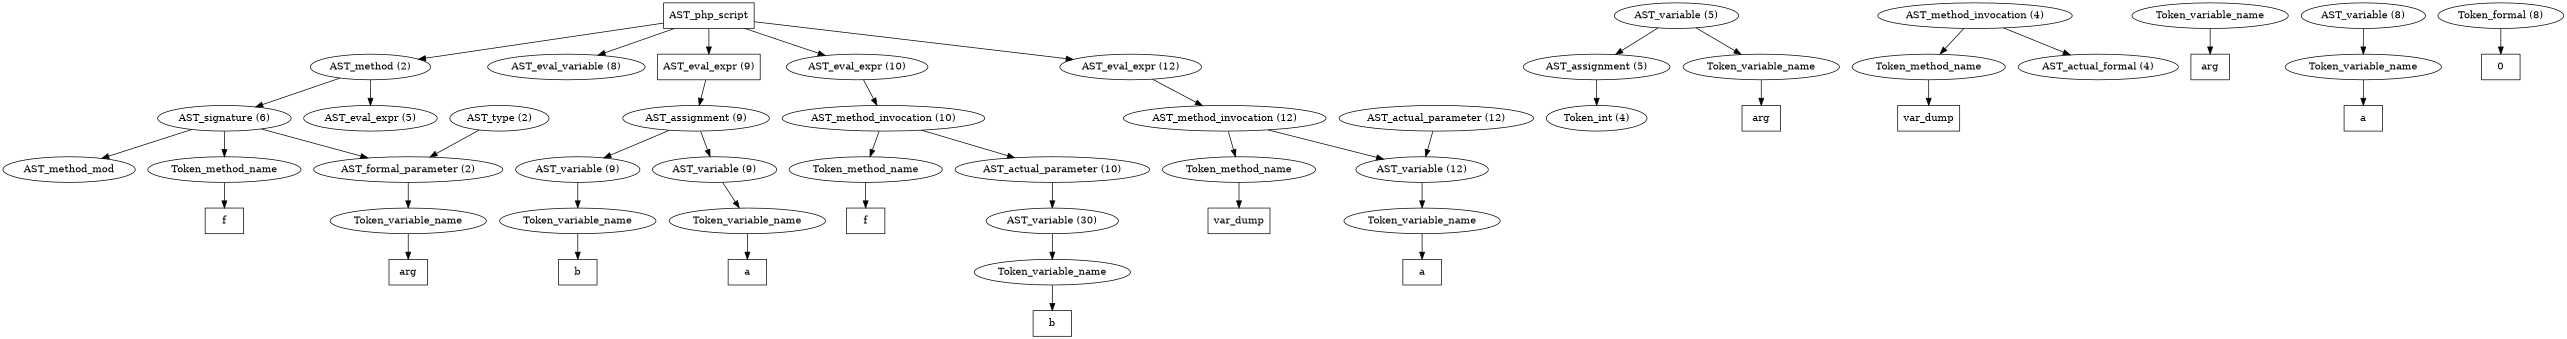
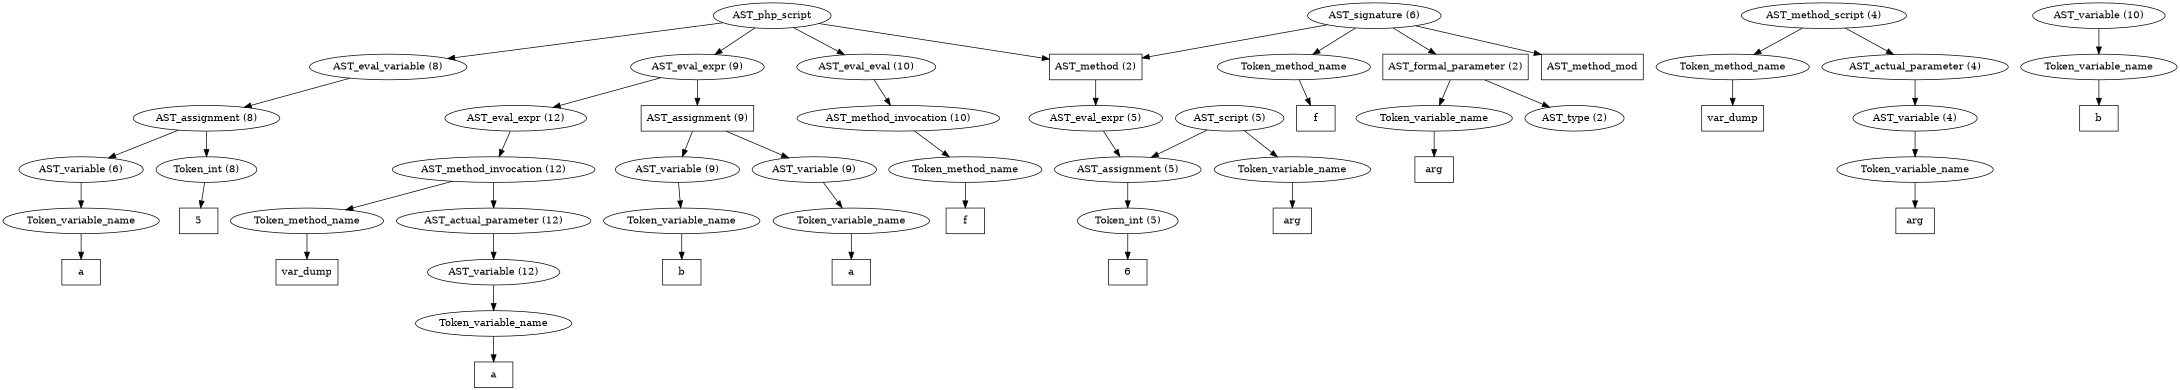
node "AST_php_script": shape box -> ellipse
node "AST_variable (5)": label "AST_variable (5)" -> "AST_script (5)"
node "AST_method_invocation (4)": label "AST_method_invocation (4)" -> "AST_method_script (4)"
node "AST_variable (8)": label "AST_variable (8)" -> "AST_variable (6)"
node "Token_formal (8)": label "Token_formal (8)" -> "Token_int (8)"
edge "AST_php_script" -> "AST_eval_expr (12)": now "AST_eval_expr (9)" -> "AST_eval_expr (12)"
node "AST_method (2)": shape ellipse -> box
node "AST_eval_expr (9)": shape box -> ellipse
node "AST_eval_expr (10)": label "AST_eval_expr (10)" -> "AST_eval_eval (10)"
node "AST_actual_formal (4)": label "AST_actual_formal (4)" -> "AST_actual_parameter (4)"
node "0": label "0" -> "5"
edge "AST_method (2)" -> "AST_signature (6)": reversed
node "AST_assignment (8)": added
node "AST_assignment (9)": shape ellipse -> box
node "Token_int (4)": label "Token_int (4)" -> "Token_int (5)"
node "AST_variable (4)": added
edge "AST_eval_expr (5)" -> "AST_assignment (5)": added
edge "AST_type (2)" -> "AST_formal_parameter (2)": reversed
edge "AST_method_invocation (12)" -> "AST_variable (12)": now "AST_method_invocation (12)" -> "AST_actual_parameter (12)"
node "AST_method_mod": shape ellipse -> box
node "AST_formal_parameter (2)": shape ellipse -> box
node "AST_actual_parameter (10)": removed
node "AST_variable (30)": label "AST_variable (30)" -> "AST_variable (10)"
node "6": added
